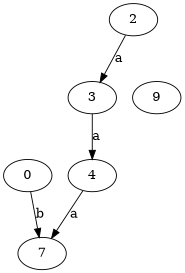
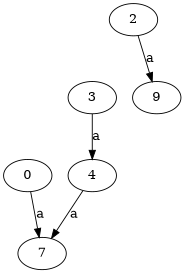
edge "2" -> "3": now "2" -> "9"
edge "0" -> "7": label "b" -> "a"
